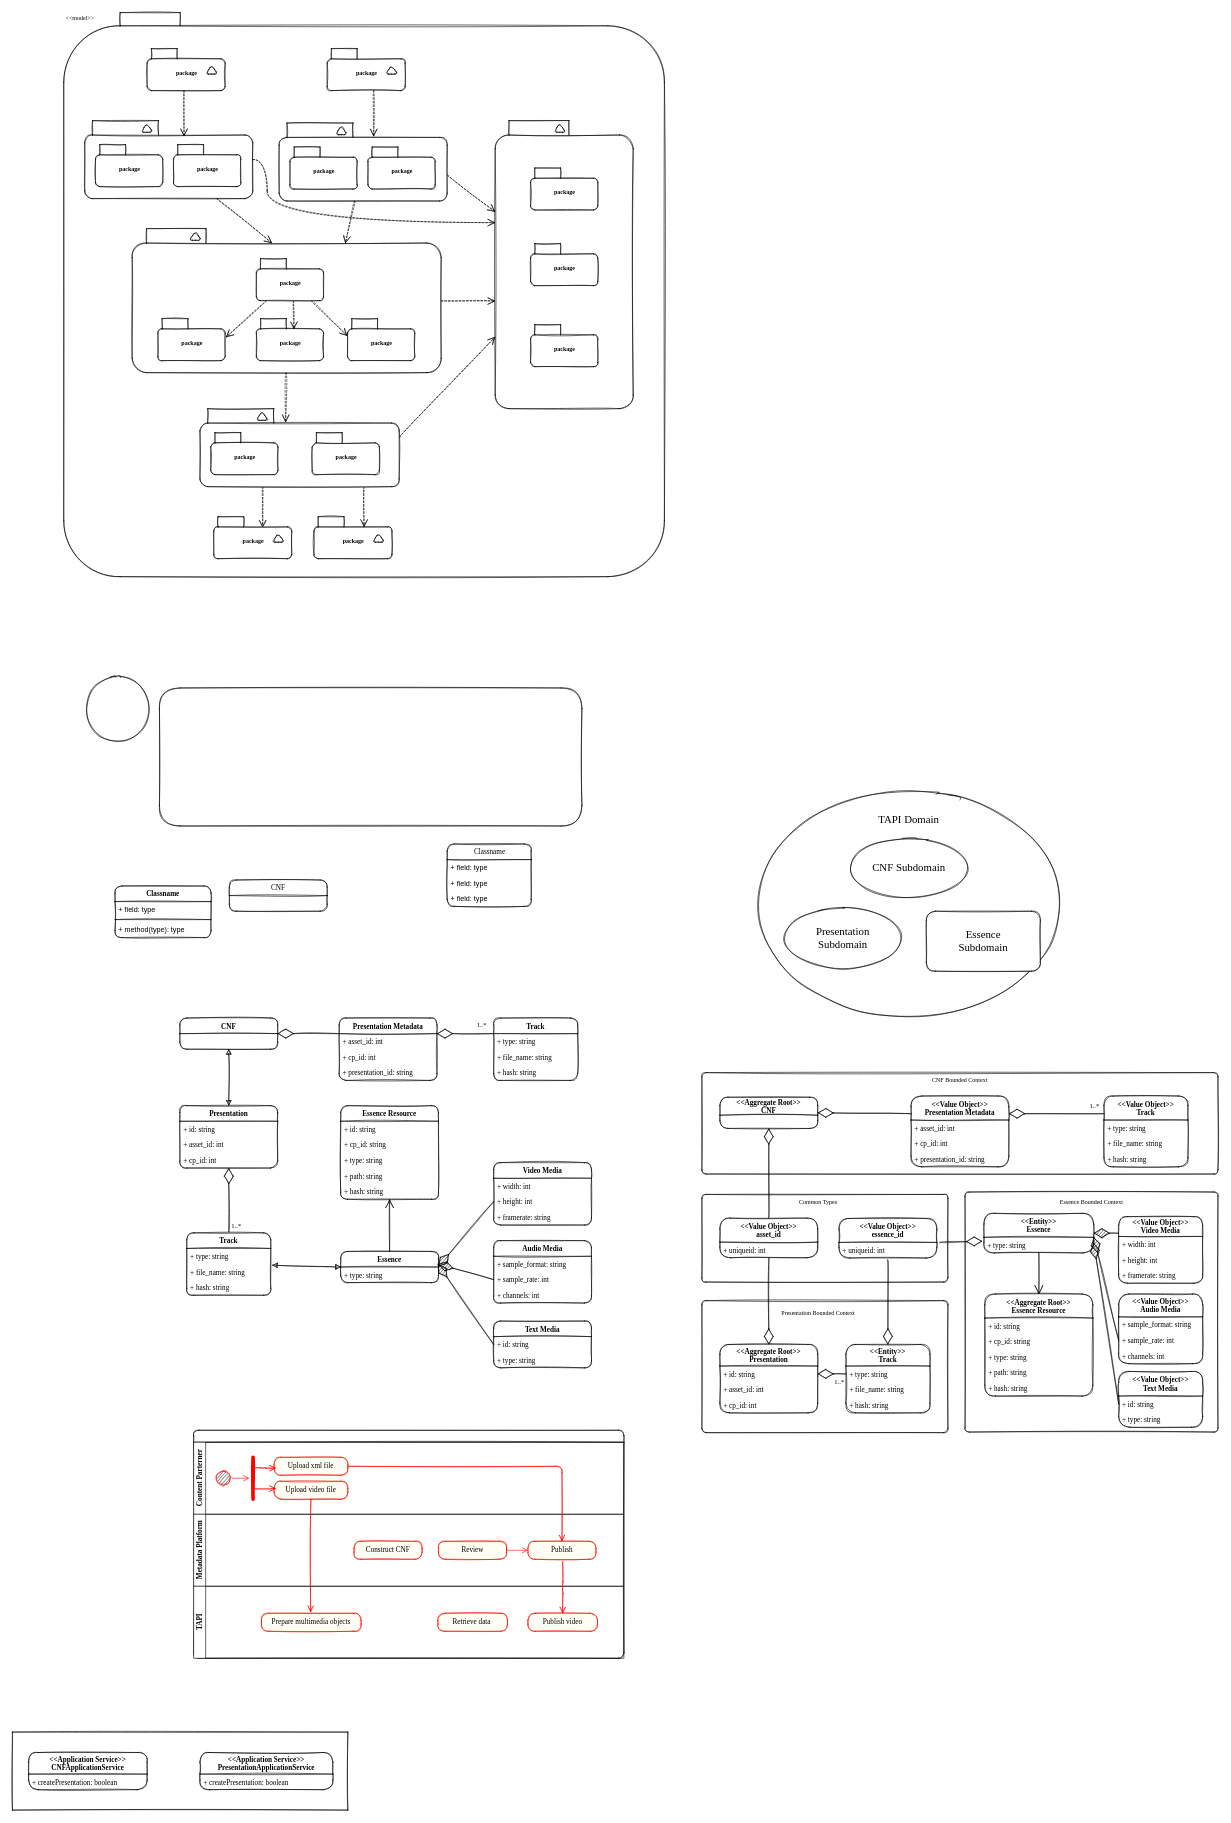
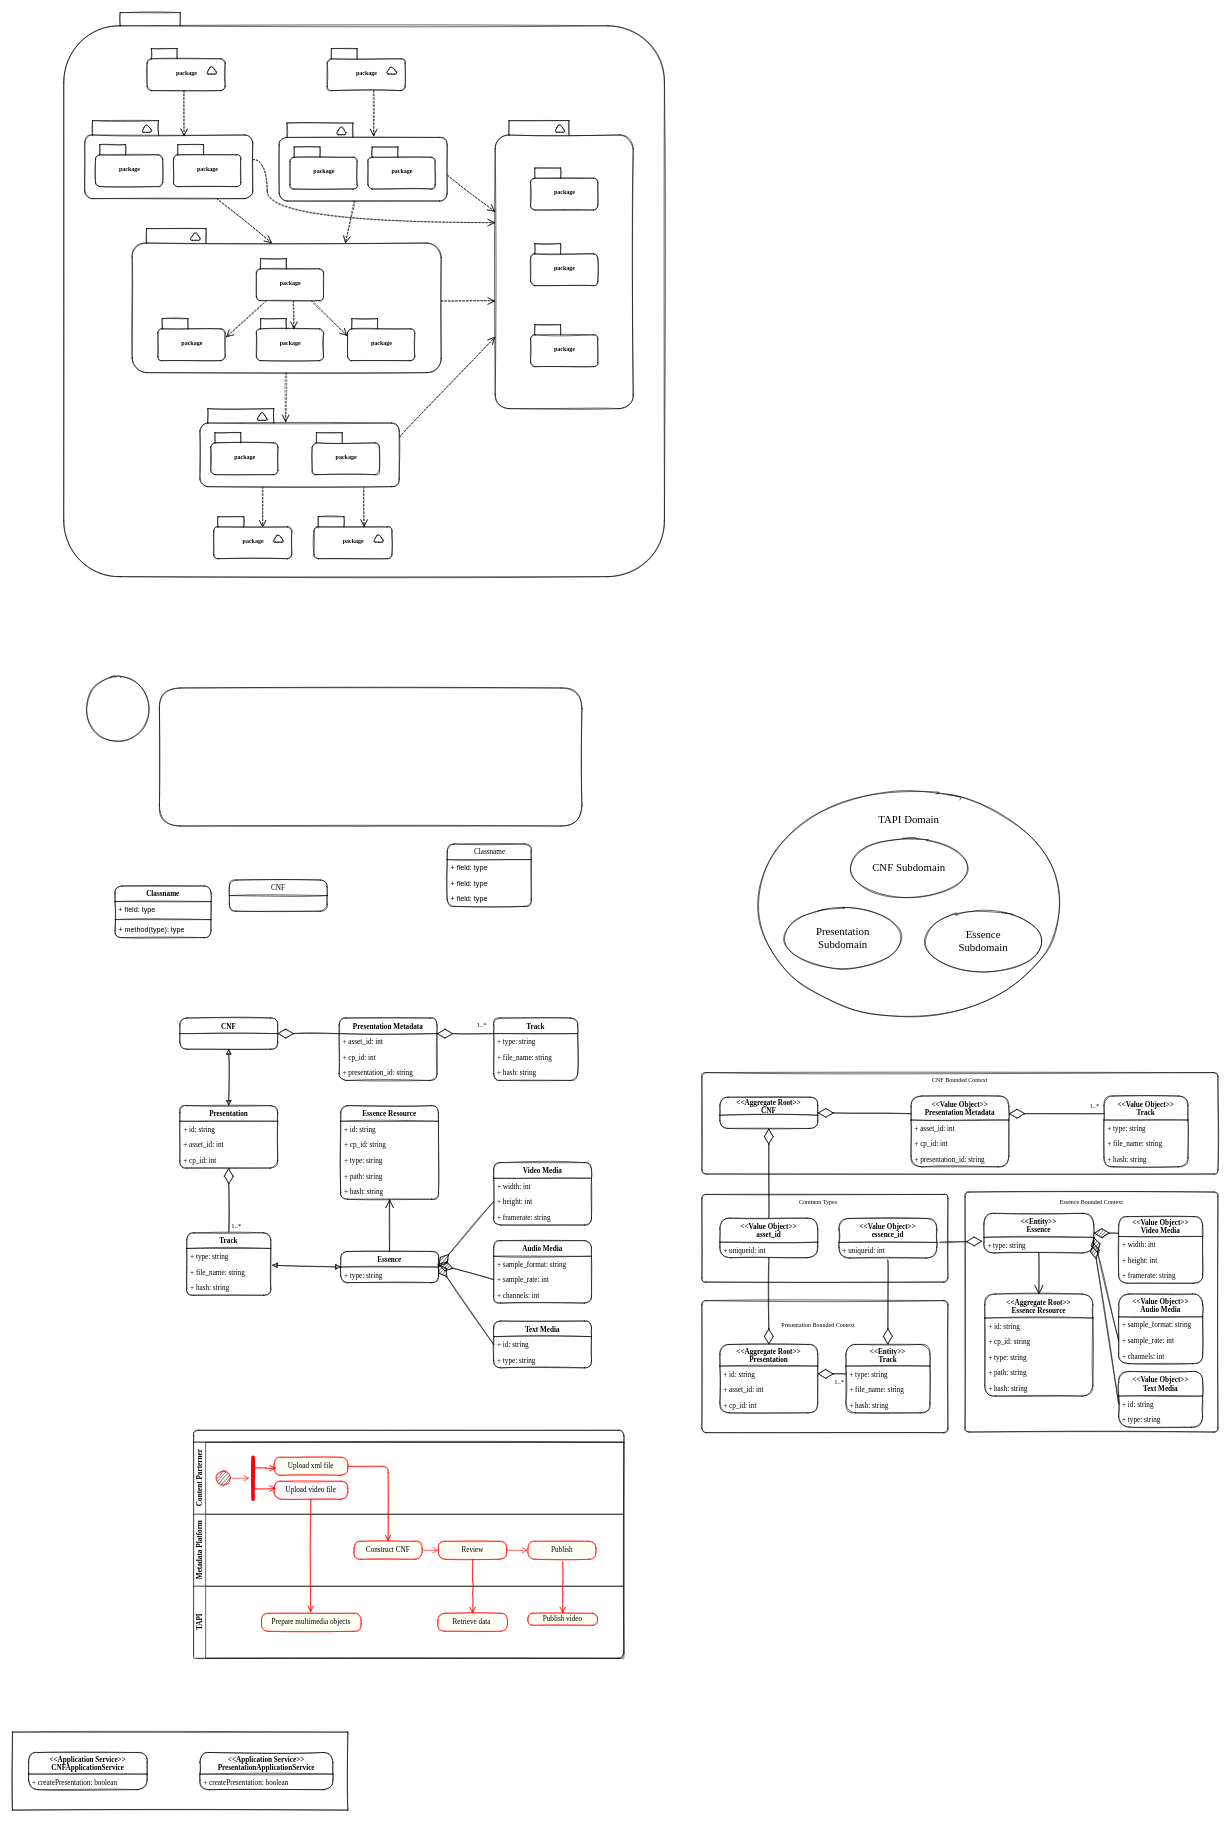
node "<<model>>": removed
node "Essence Subdomain": shape rounded rectangle -> ellipse
node "Presentation Bounded Context": moved (818, 1312) -> (818, 1324)
edge "Upload xml file" -> "Publish": now "Upload xml file" -> "Construct CNF"
node "Upload video file": fillcolor #ffffc0 -> #e1d5e7
edge "Construct CNF" -> "Review": added
edge "Review" -> "Retrieve data": added
node "Publish video": size 70x18 -> 70x12
